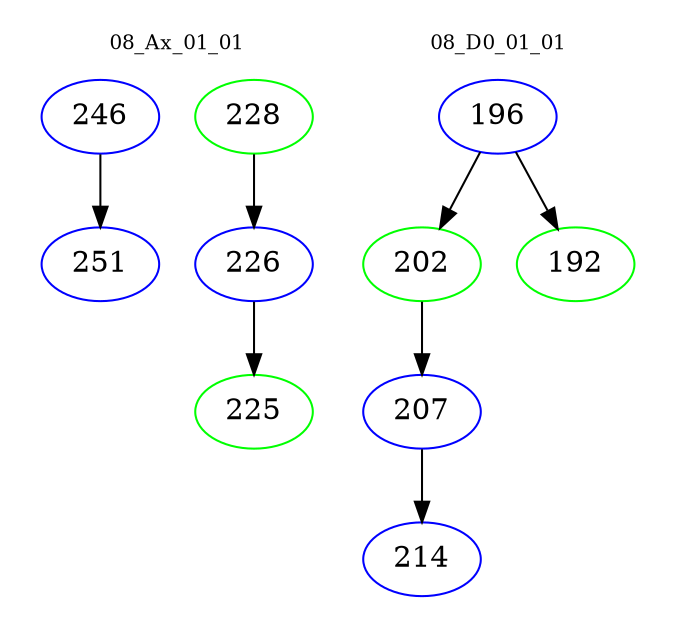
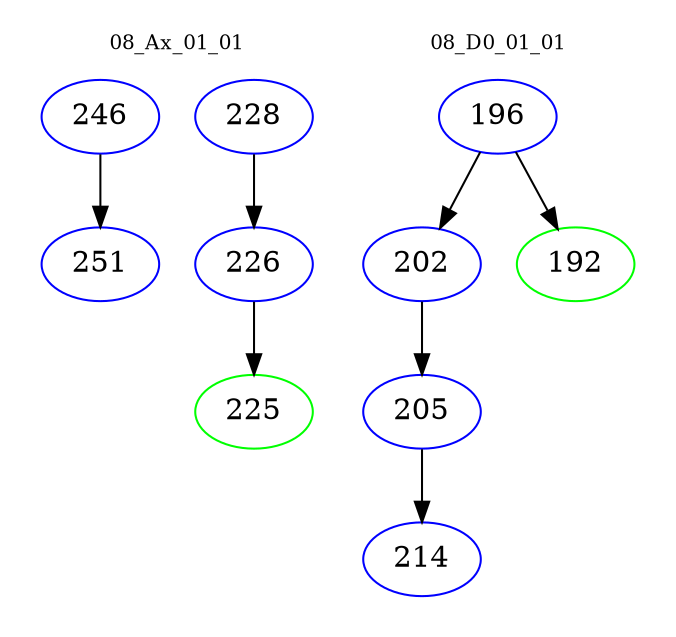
node "228": color green -> blue
node "202": color green -> blue
node "207": label "207" -> "205"
